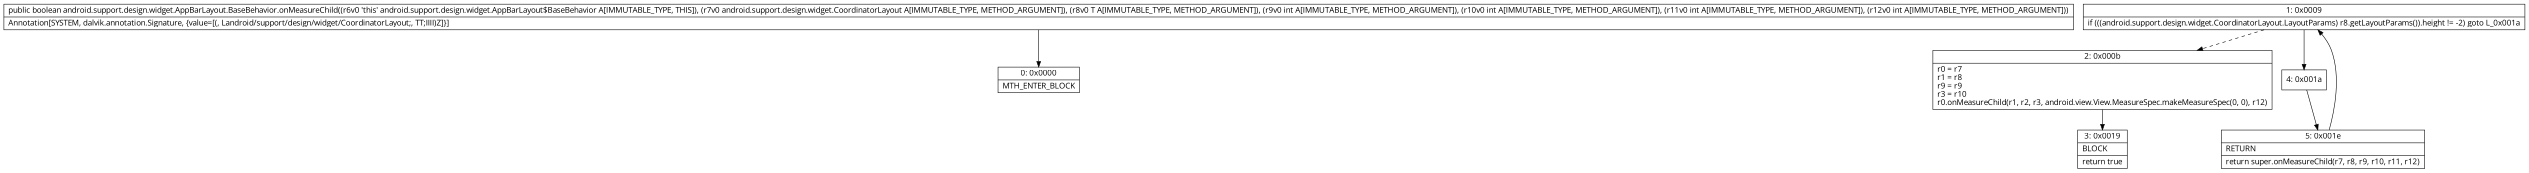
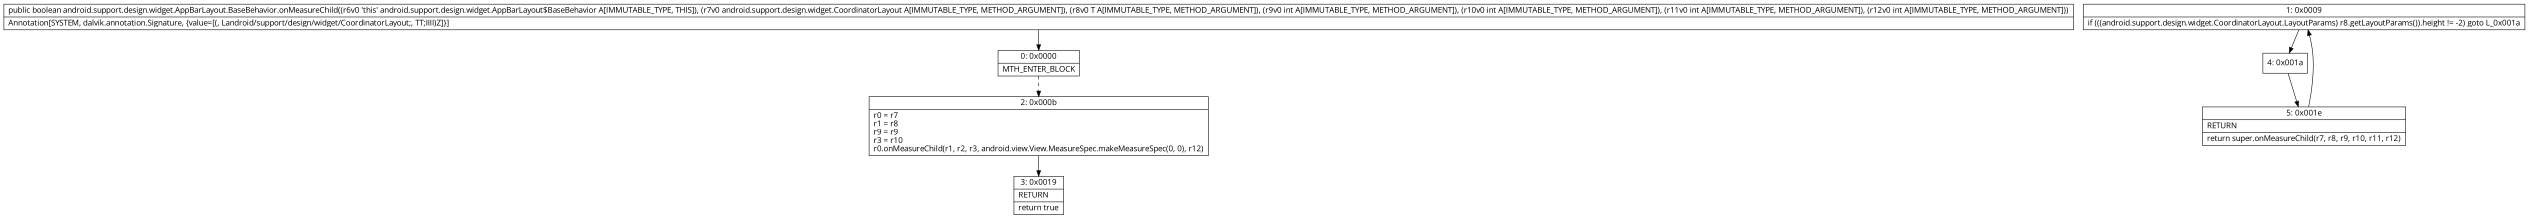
edge "1: 0x0009" -> "2: 0x000b": now "0: 0x0000" -> "2: 0x000b"
node "3: 0x0019": text "BLOCK" -> "RETURN"
